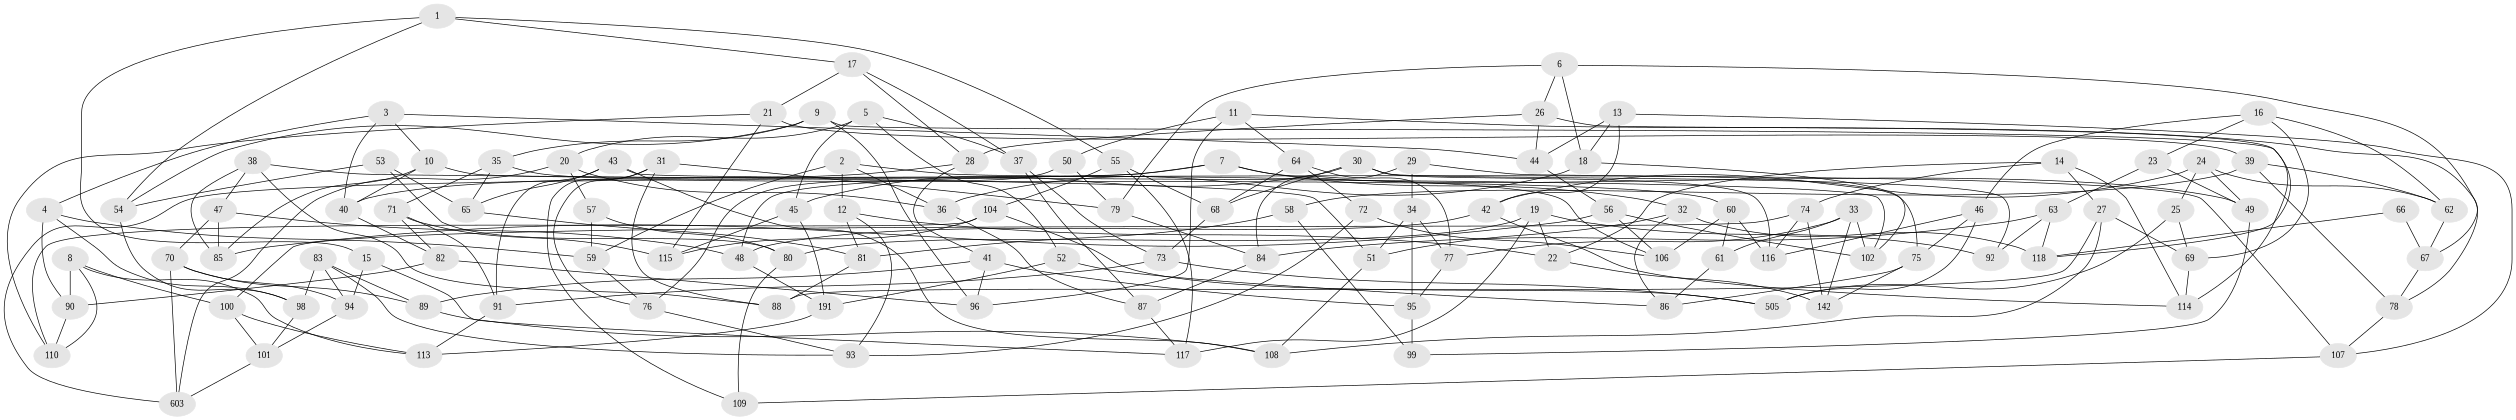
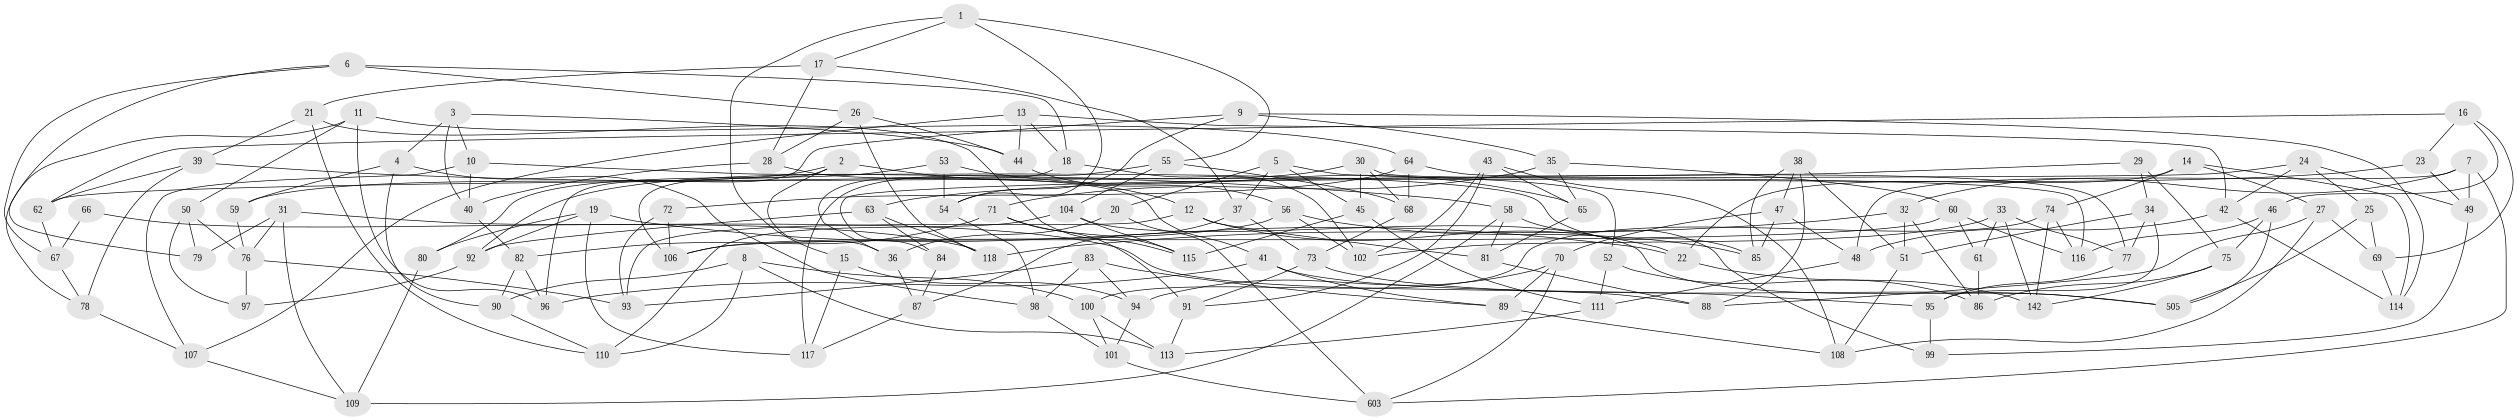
node "57": removed
edge "79" -- "84": removed
node "97": added
node "191": label "191" -> "111"
edge "58" -- "109": added
